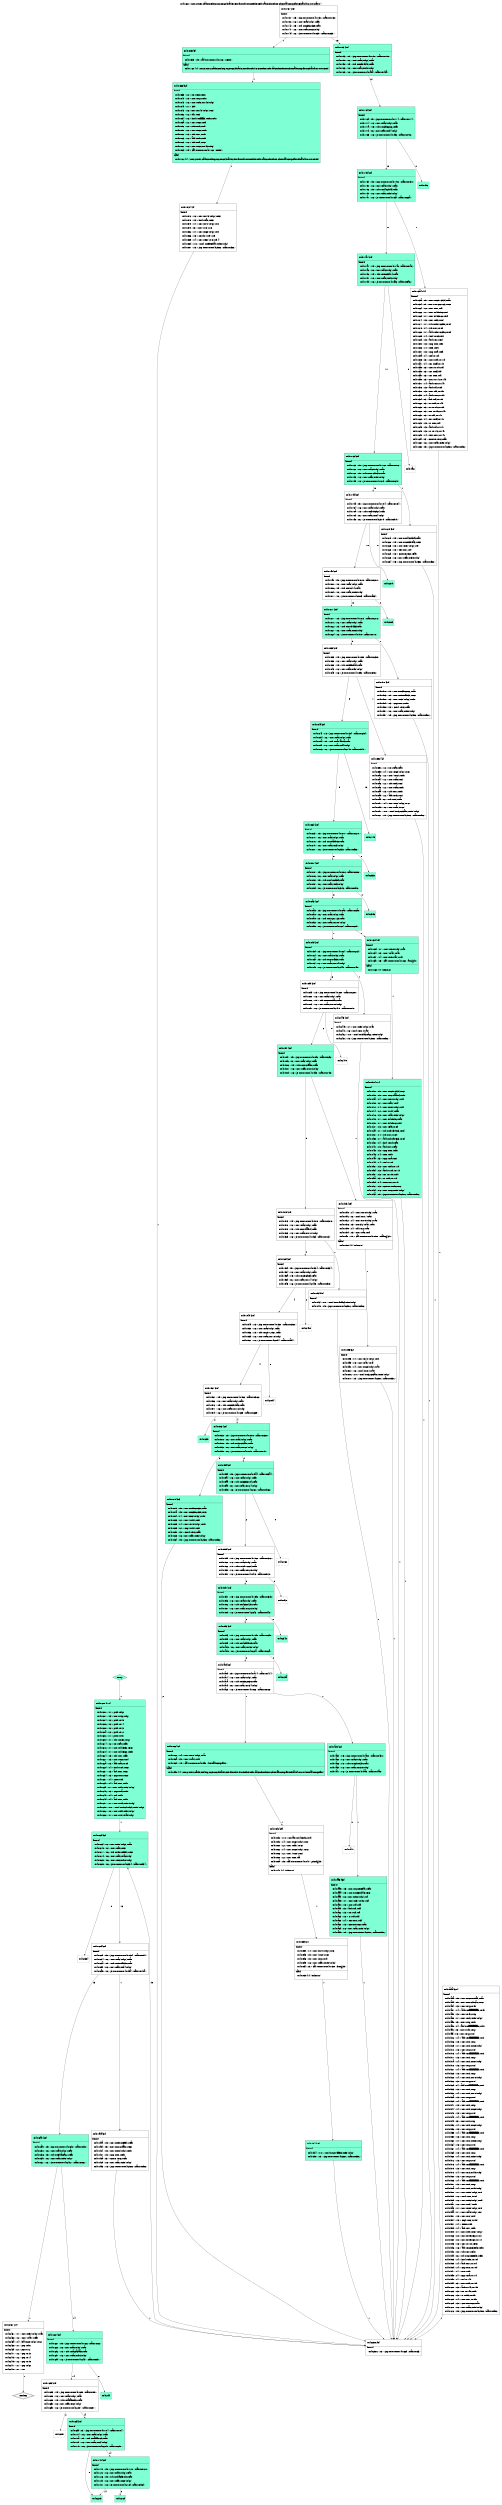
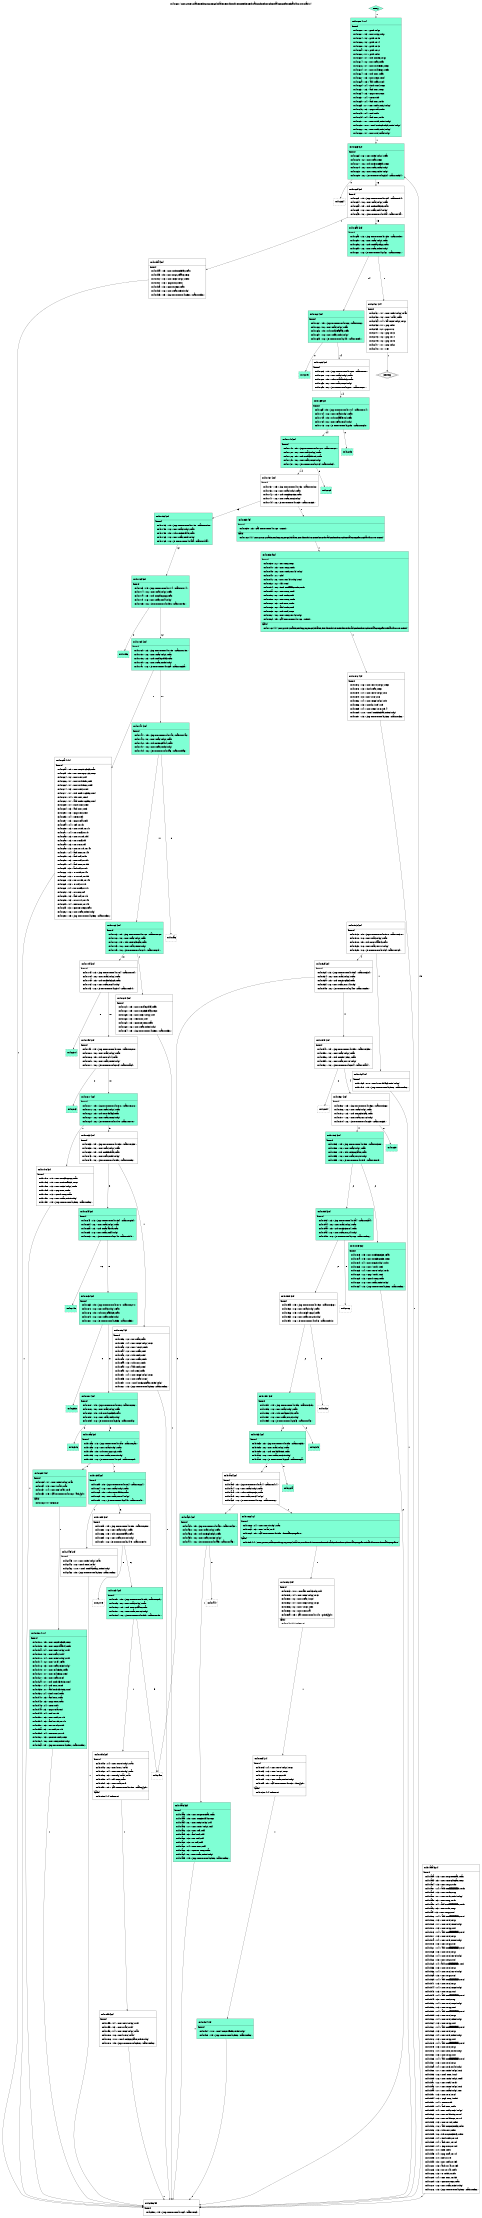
edge "0x4018f7 [28]" -> "0x401913 [28]": now "0x4018f7 [28]" -> "0x4024be"
node "0x4022e7": removed
edge "0x40171b [28]" -> "0x4022d8": now "0x40171b [28]" -> "0x401737 [28]"
